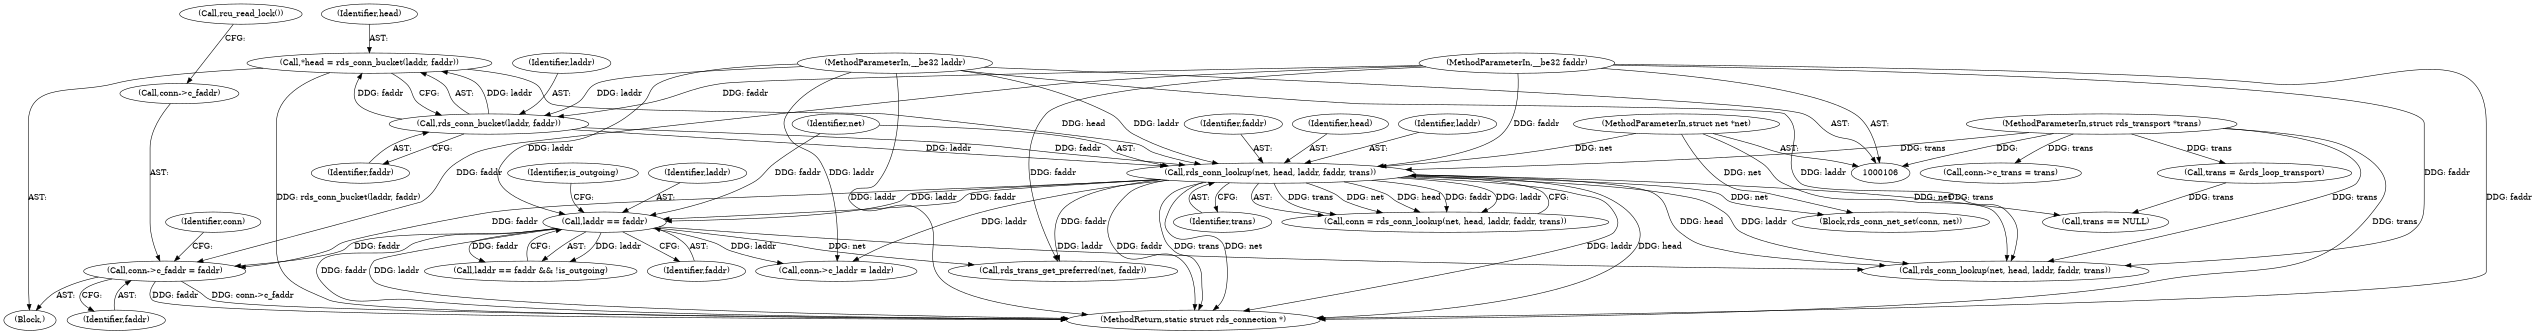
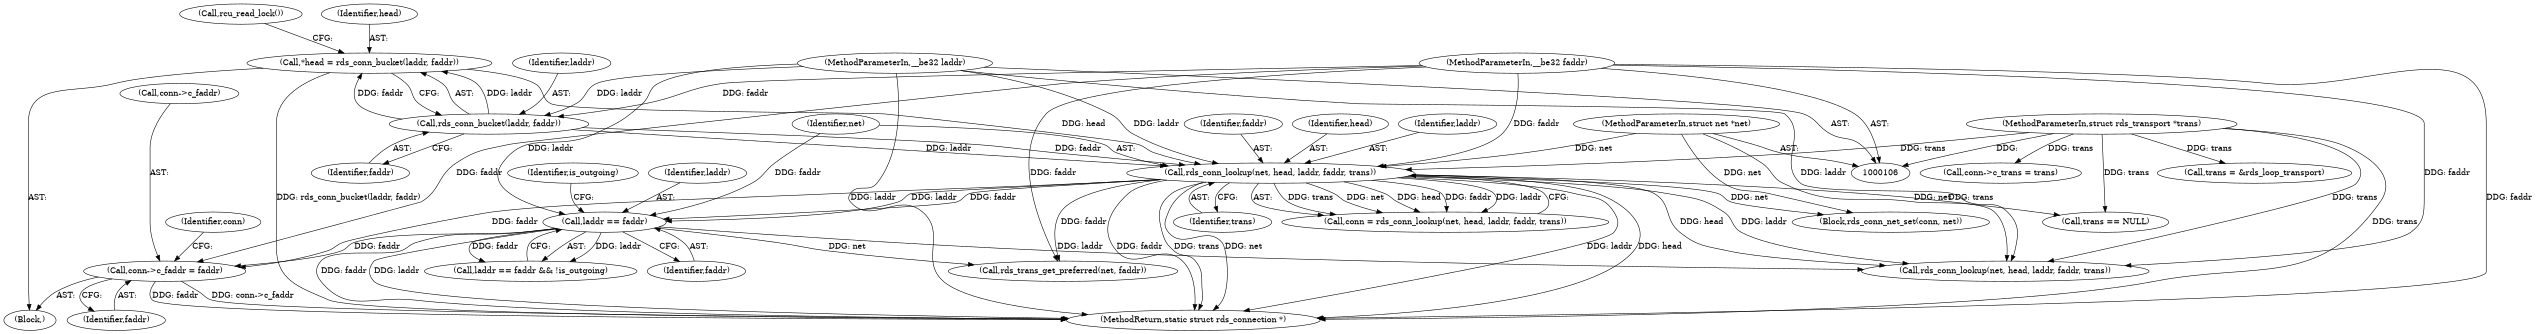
edge "(Call,rcu_read_lock())" -> "(Call,conn->c_faddr)": now "(Call,rcu_read_lock())" -> "(Call,*head = rds_conn_bucket(laddr, faddr))"
edge "(Call,trans = &rds_loop_transport)" -> "(Call,trans == NULL)": now "(MethodParameterIn,struct rds_transport *trans)" -> "(Call,trans == NULL)"
node "(Call,conn->c_laddr = laddr)": removed
